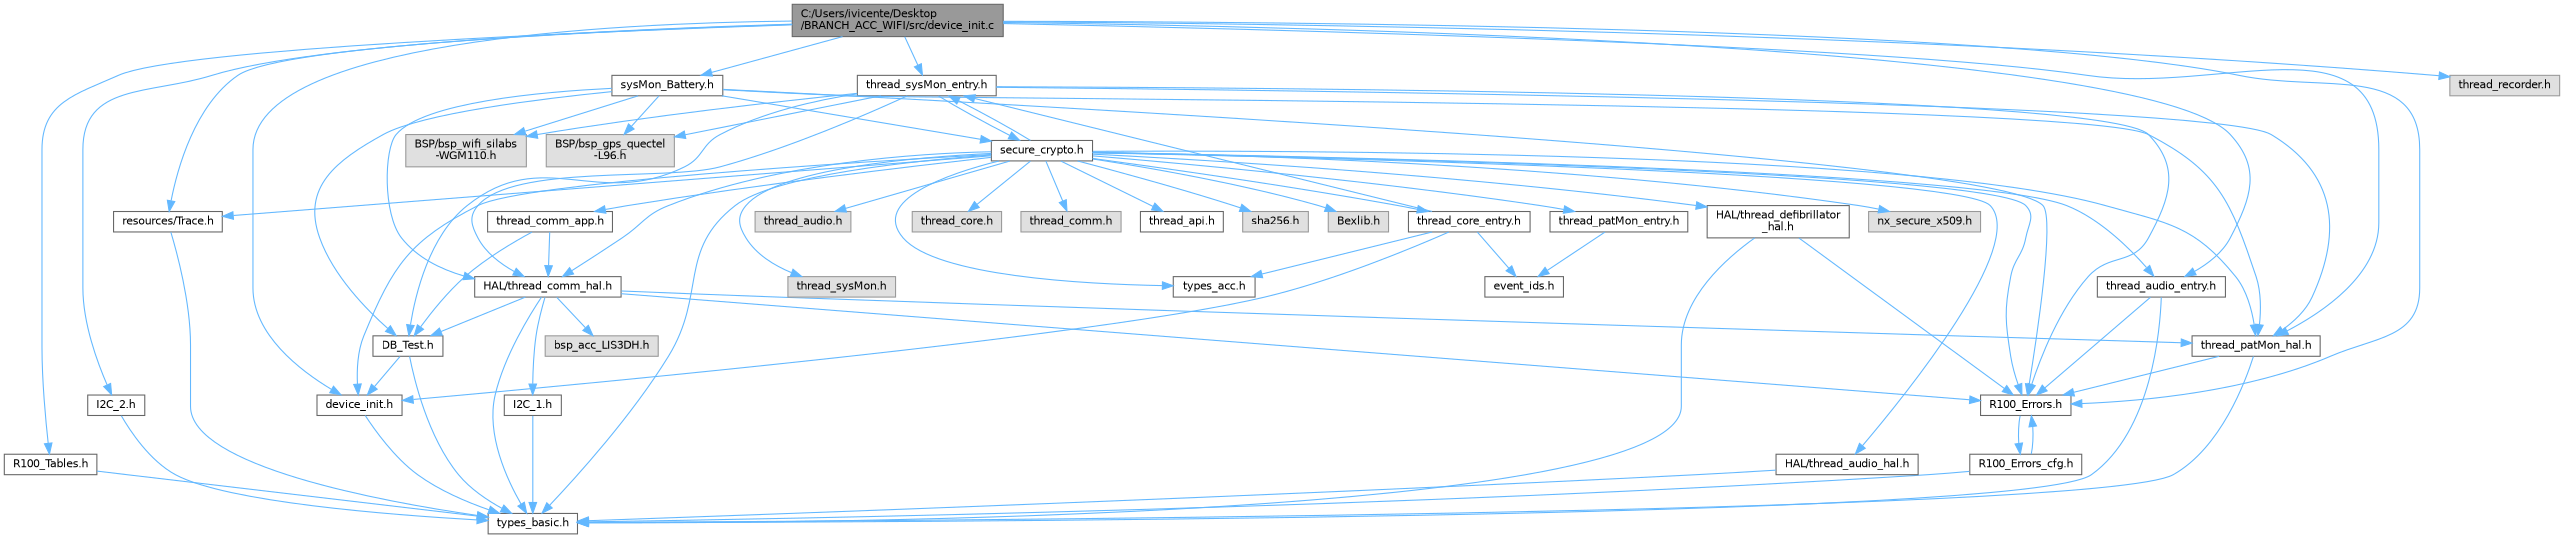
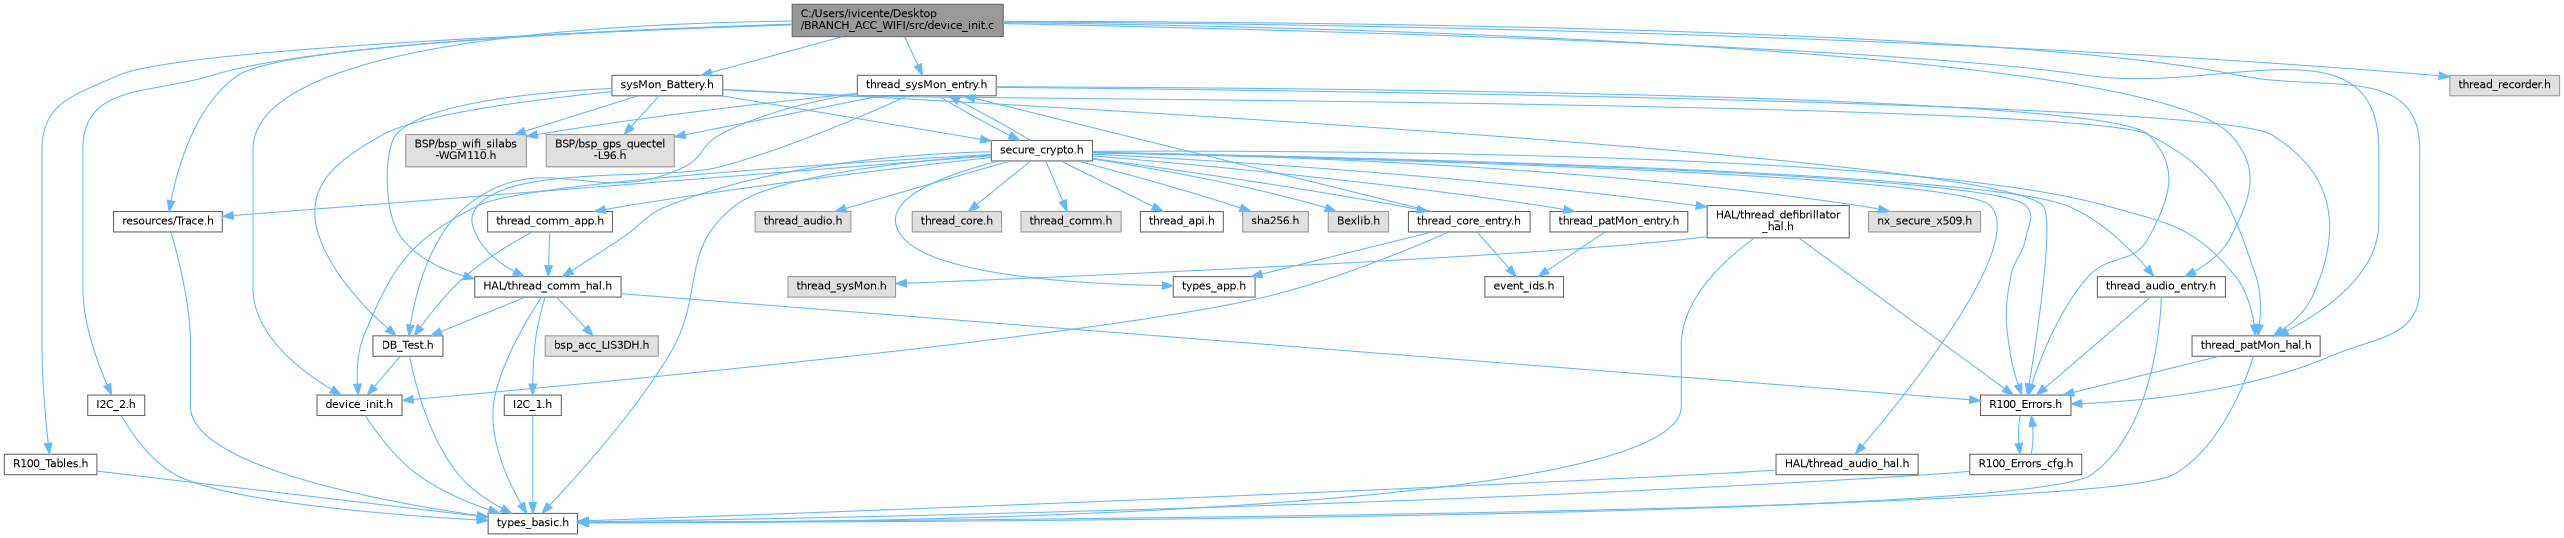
edge "secure_crypto.h" -> "thread_sysMon.h": now "HAL/thread_defibrillator _hal.h" -> "thread_sysMon.h"
node "types_acc.h": label "types_acc.h" -> "types_app.h"
edge "HAL/thread_comm_hal.h" -> "thread_patMon_hal.h": removed
